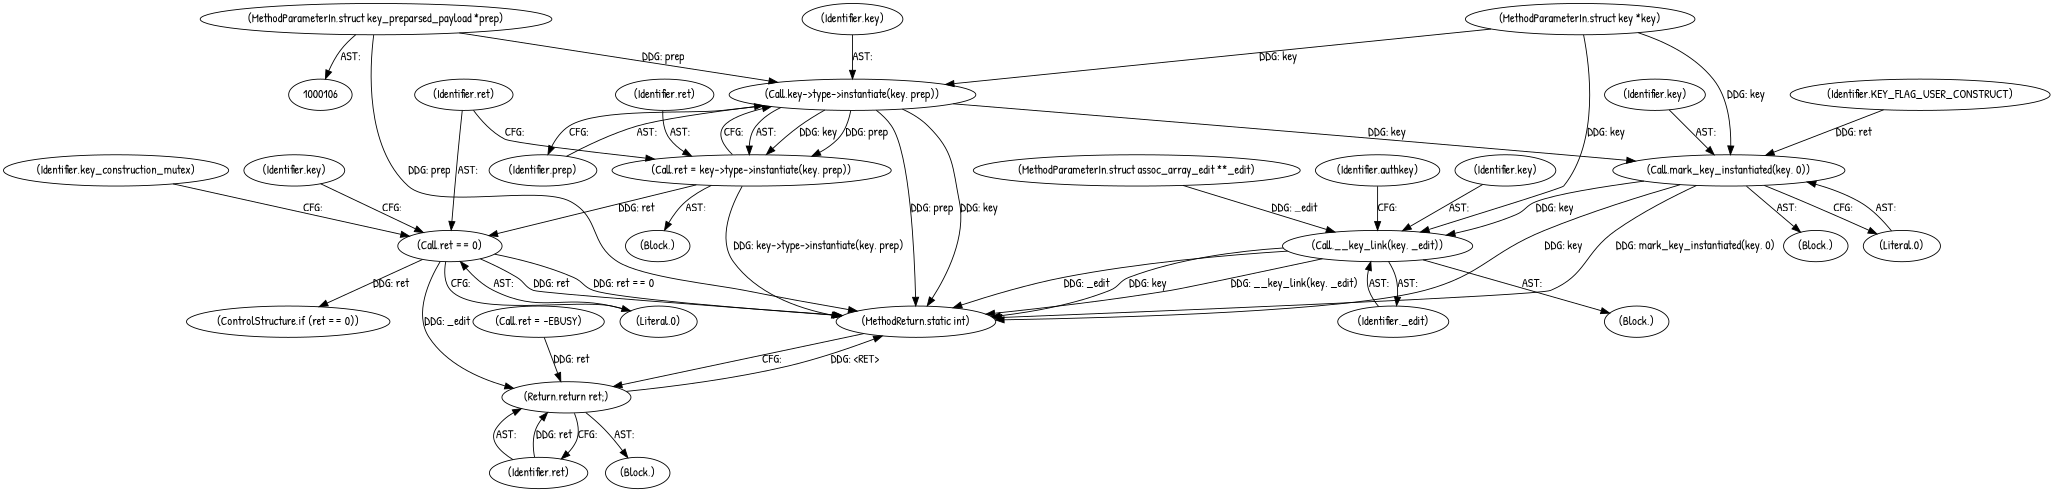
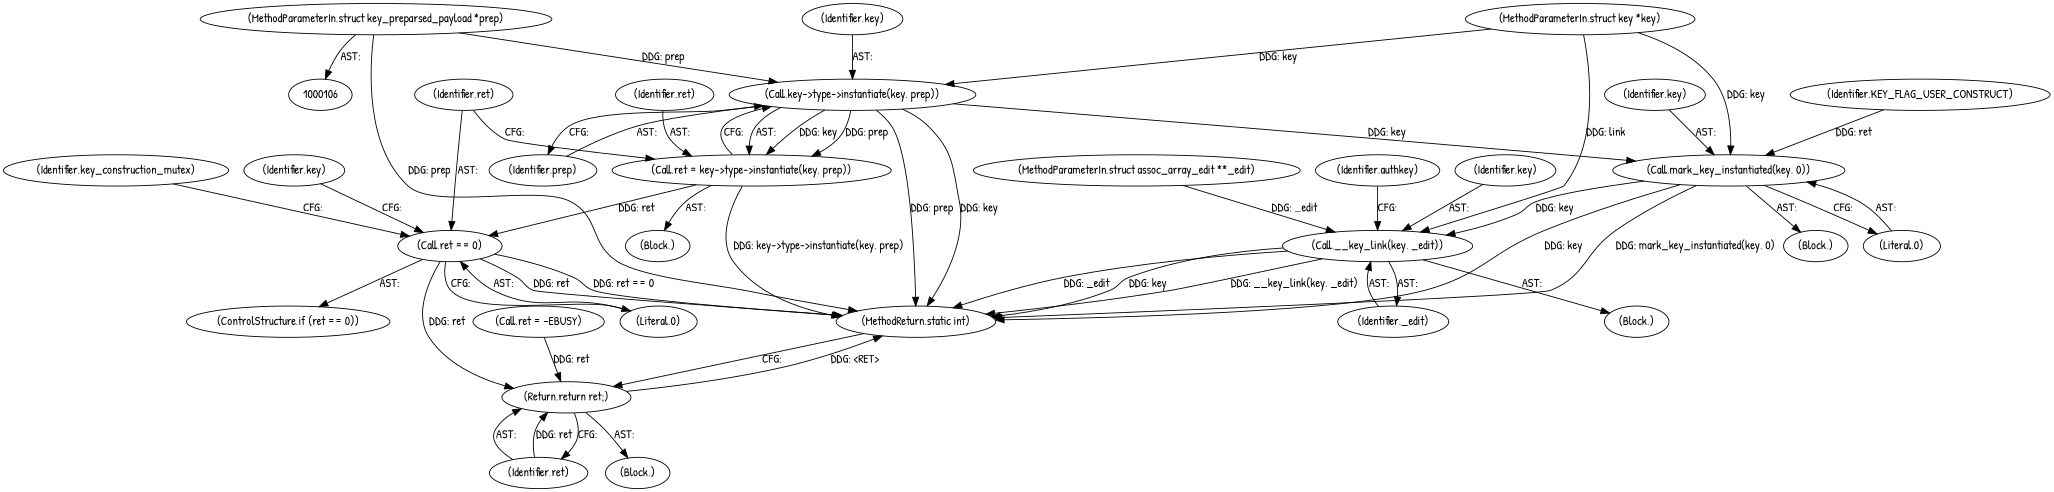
edge "(MethodParameterIn,struct key *key)" -> "(Call,__key_link(key, _edit))": label "DDG: key" -> "DDG: link"
edge "(Call,ret == 0)" -> "(ControlStructure,if (ret == 0))": label "DDG: ret" -> "AST: "
edge "(Call,ret == 0)" -> "(Return,return ret;)": label "DDG: _edit" -> "DDG: ret"
